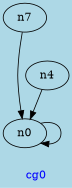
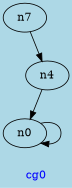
edge "n7" -> "n0": now "n7" -> "n4"
